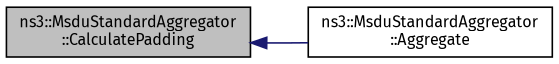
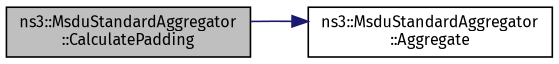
edge "ns3::MsduStandardAggregator ::Aggregate" -> "ns3::MsduStandardAggregator ::CalculatePadding": reversed
